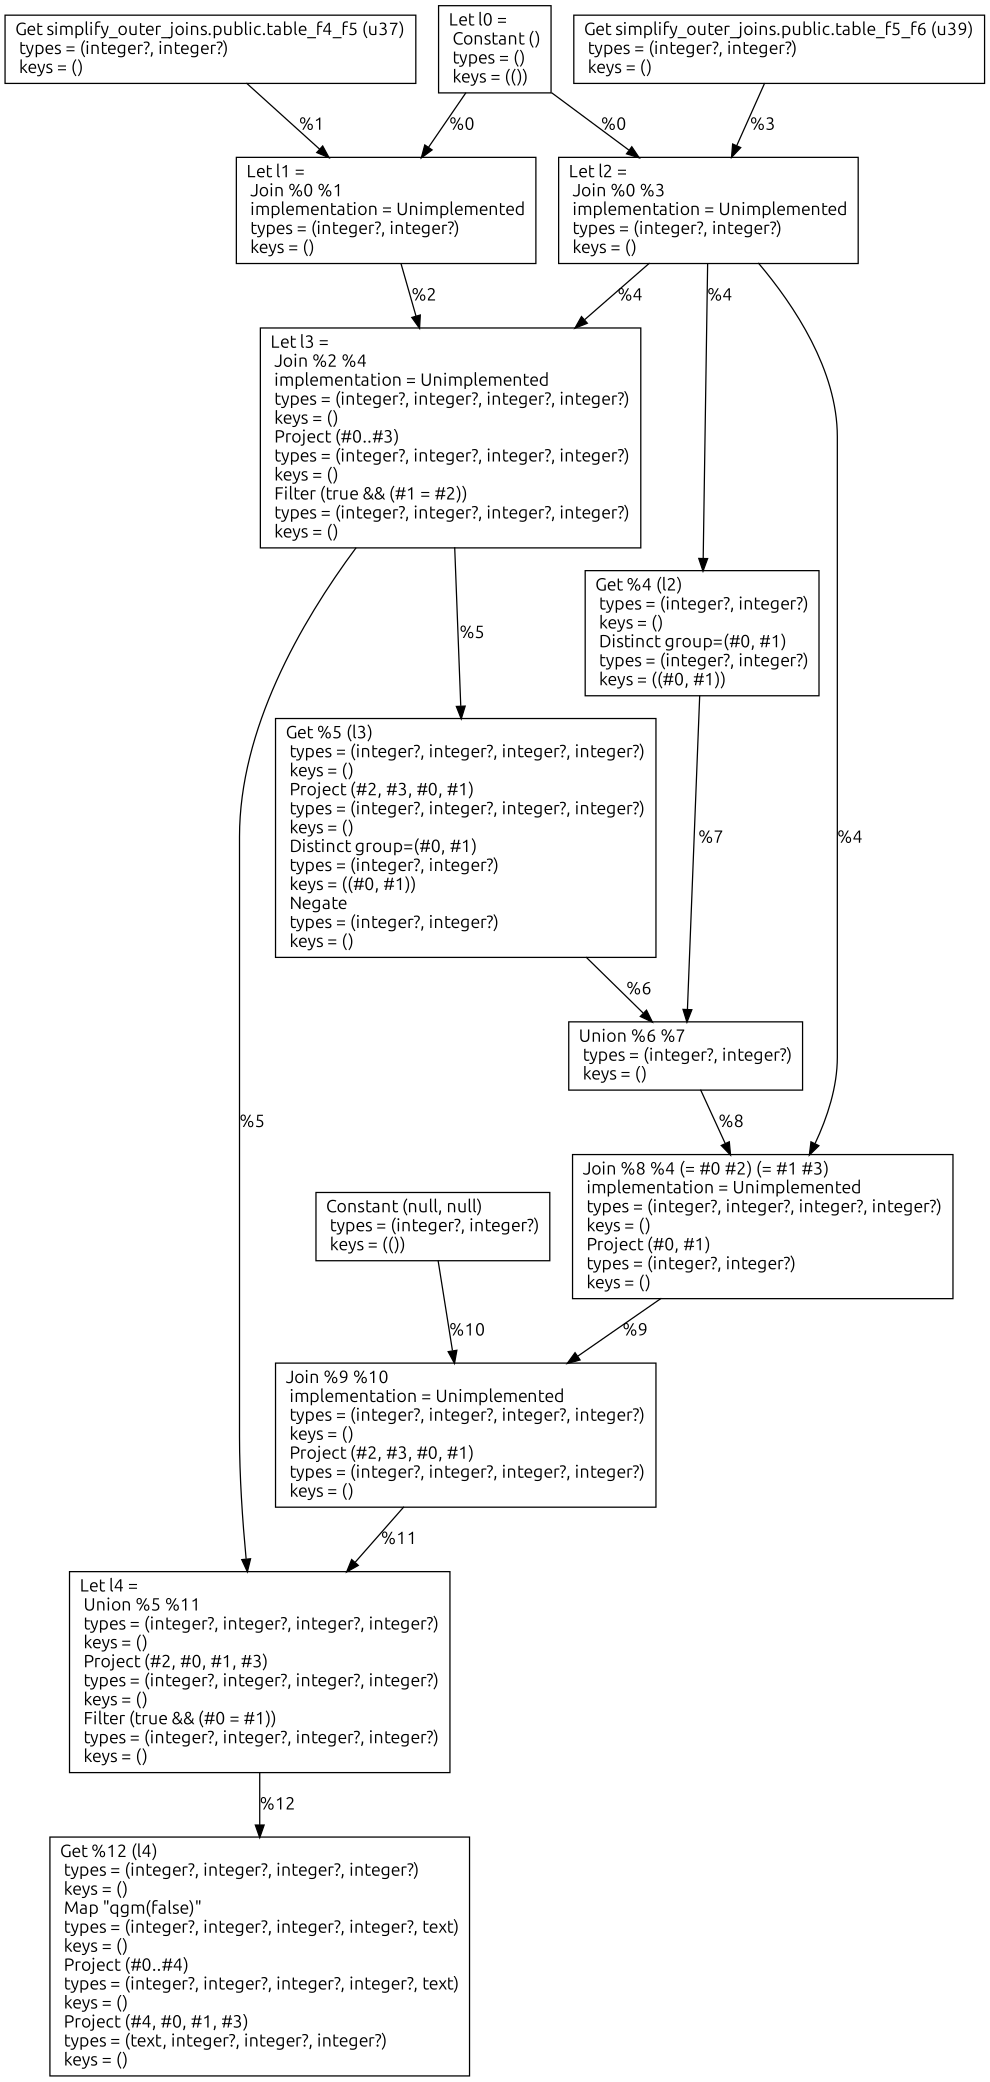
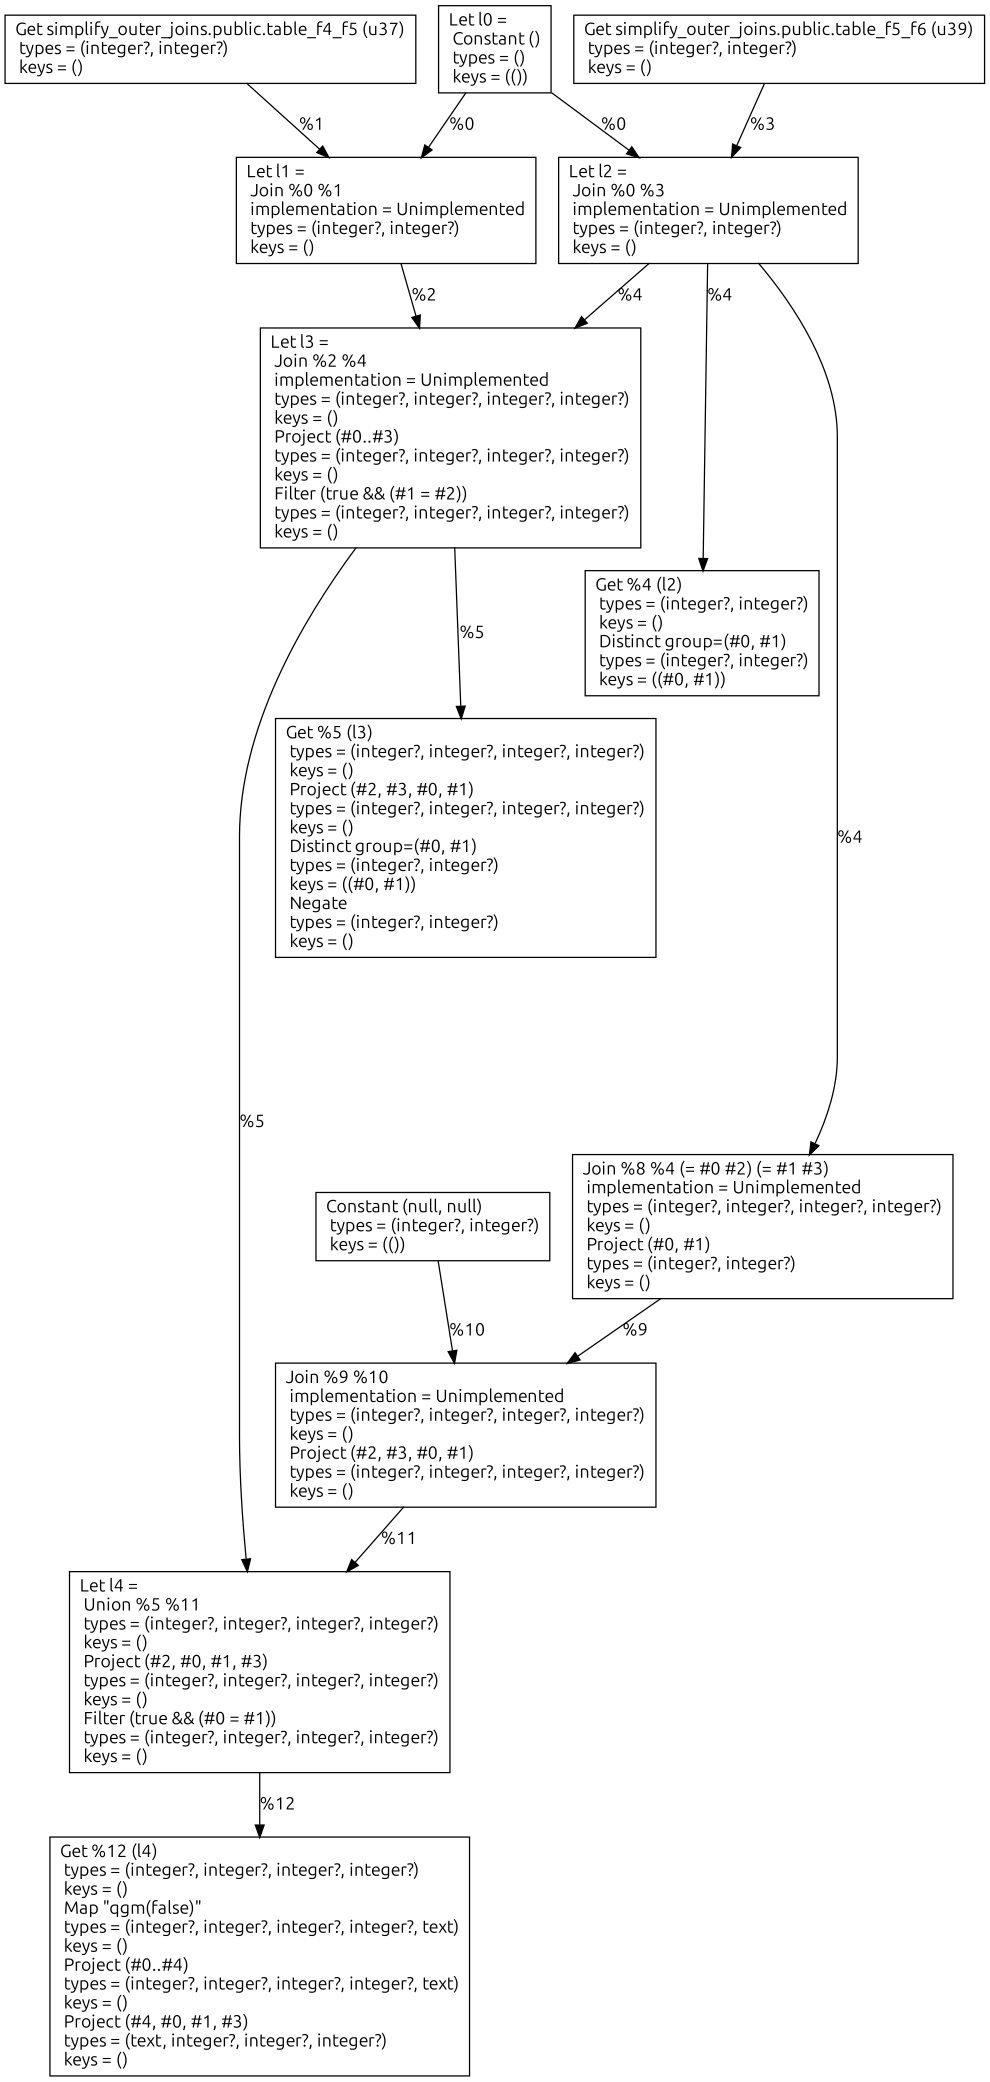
node "Union %6 %7 types = (integer?, integer?) keys = ()": removed
